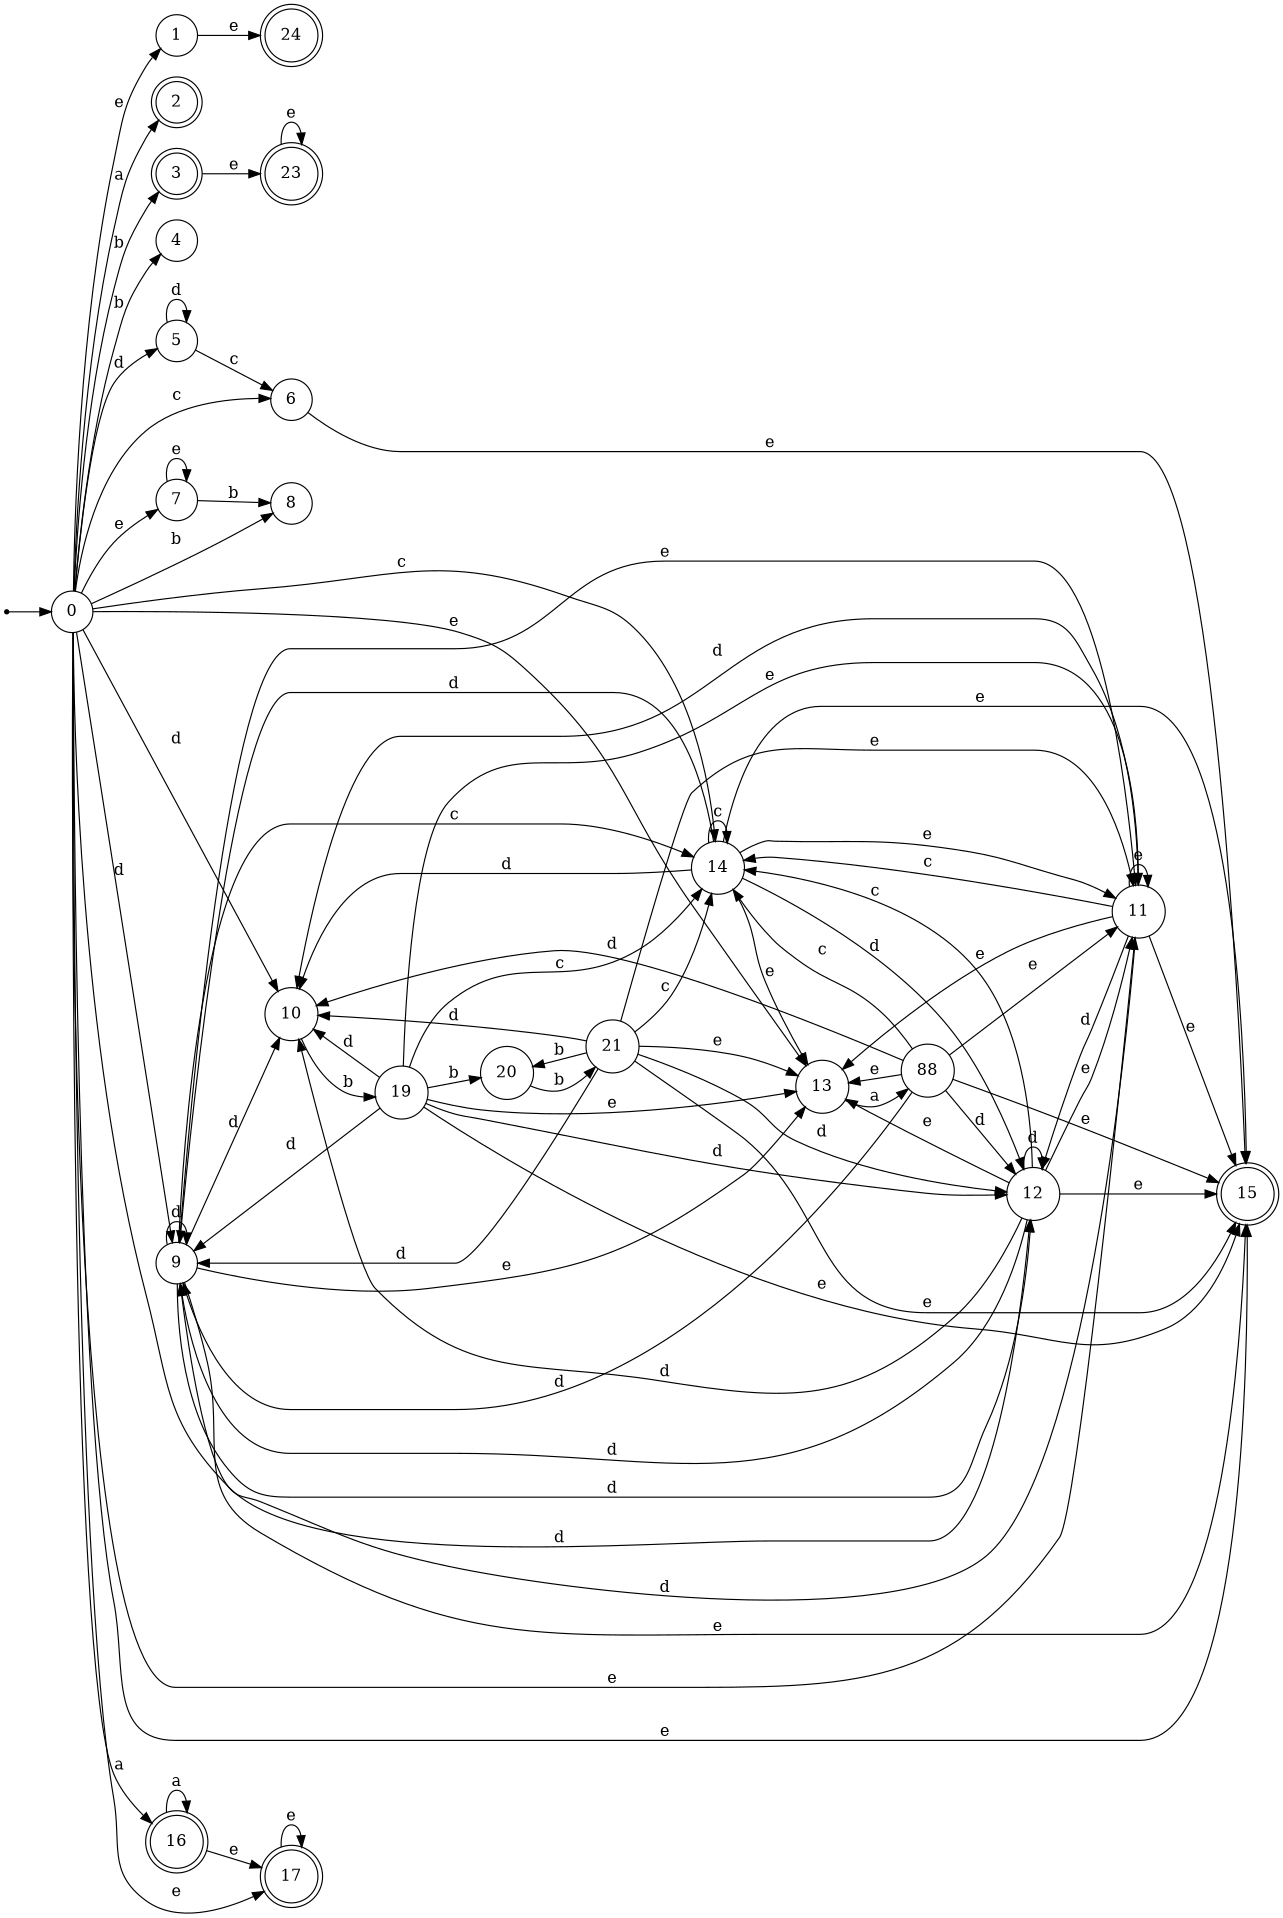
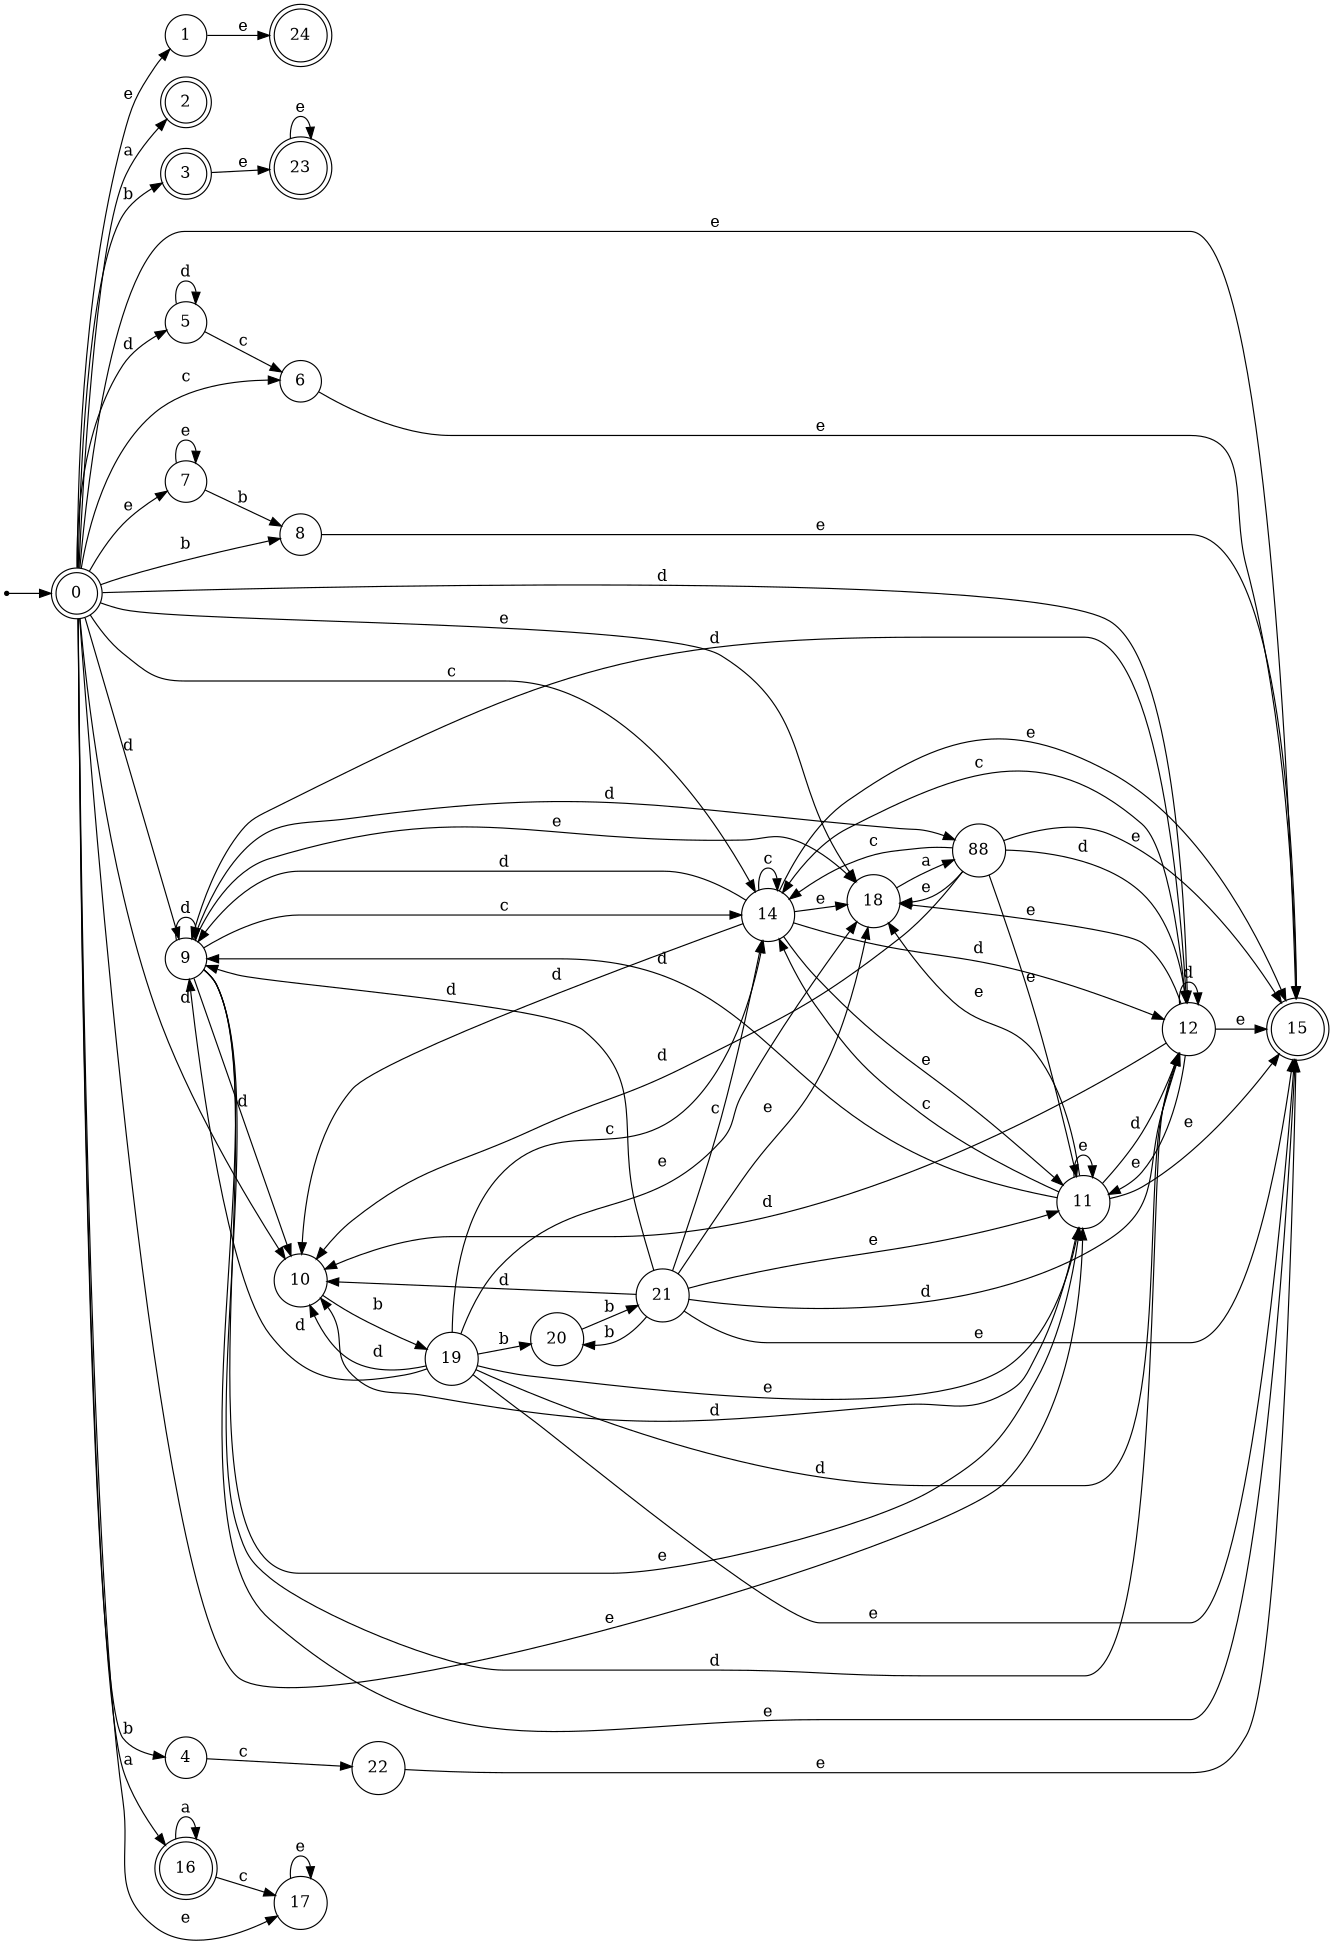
edge "8" -> "15": added, label "e"
node "0": shape circle -> doublecircle
node "13": label "13" -> "18"
edge "88" -> "9": reversed
node "22": added
edge "16" -> "17": label "e" -> "c"
node "17": shape doublecircle -> circle
